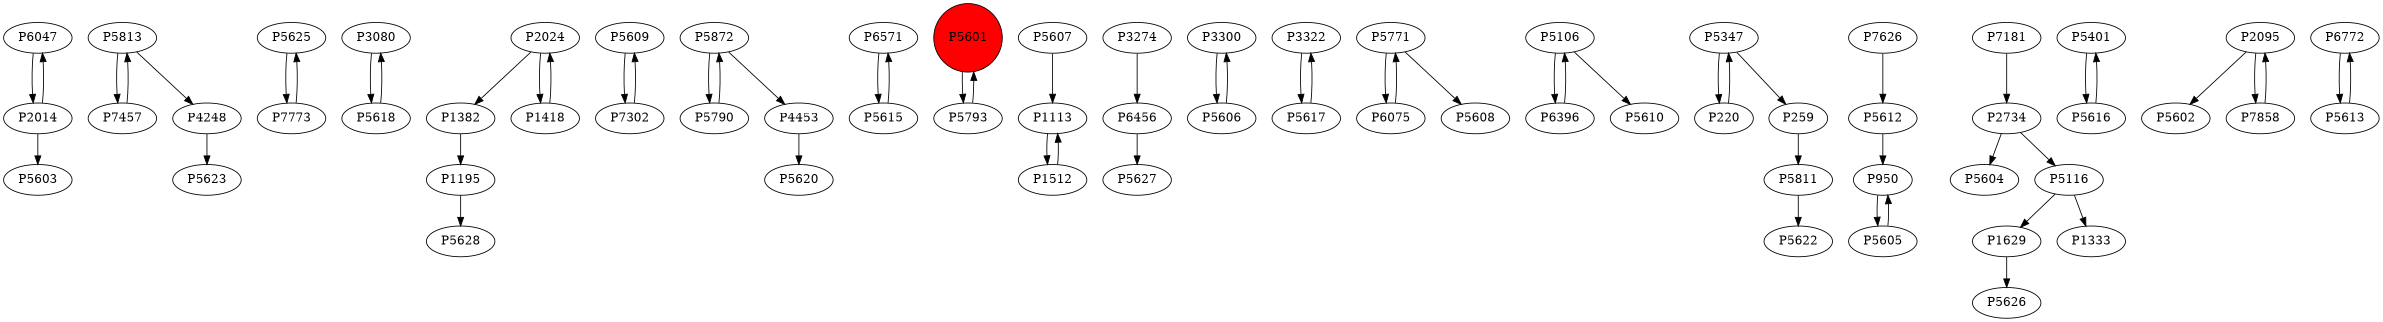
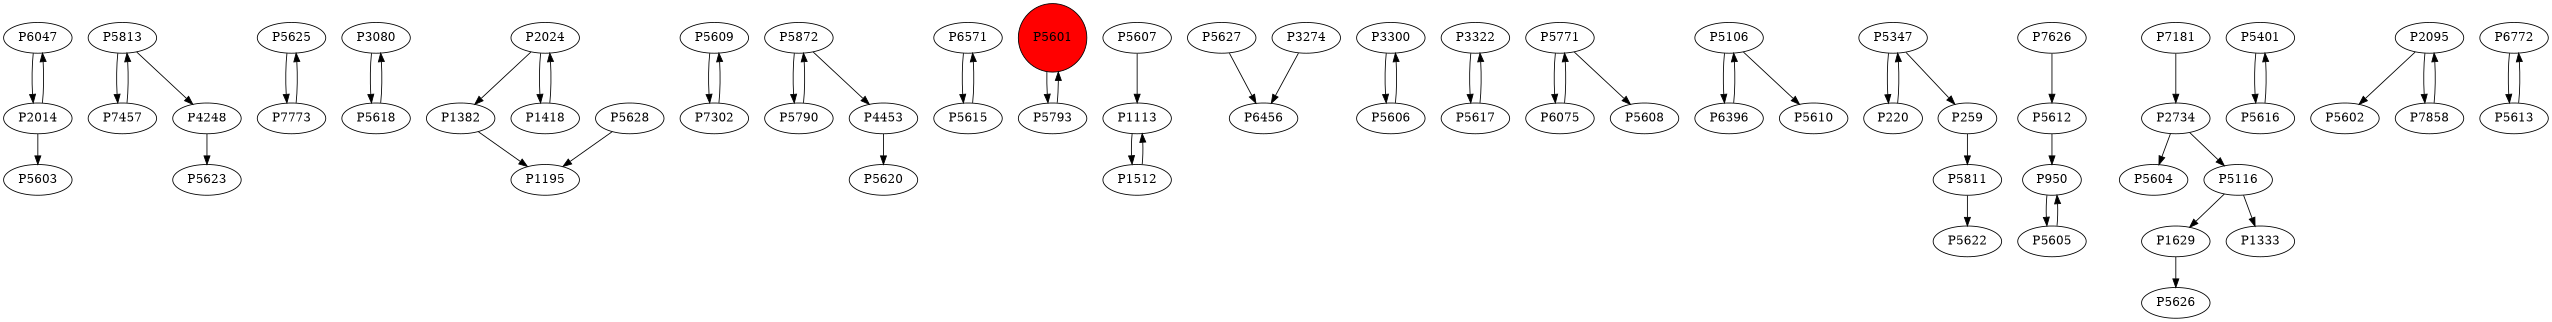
edge "P6456" -> "P5627": reversed
edge "P1195" -> "P5628": reversed
